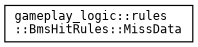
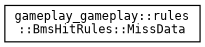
node "gameplay_logic::rules ::BmsHitRules::MissData": label "gameplay_logic::rules ::BmsHitRules::MissData" -> "gameplay_gameplay::rules ::BmsHitRules::MissData"
